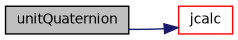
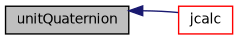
edge "unitQuaternion" -> "jcalc": reversed
